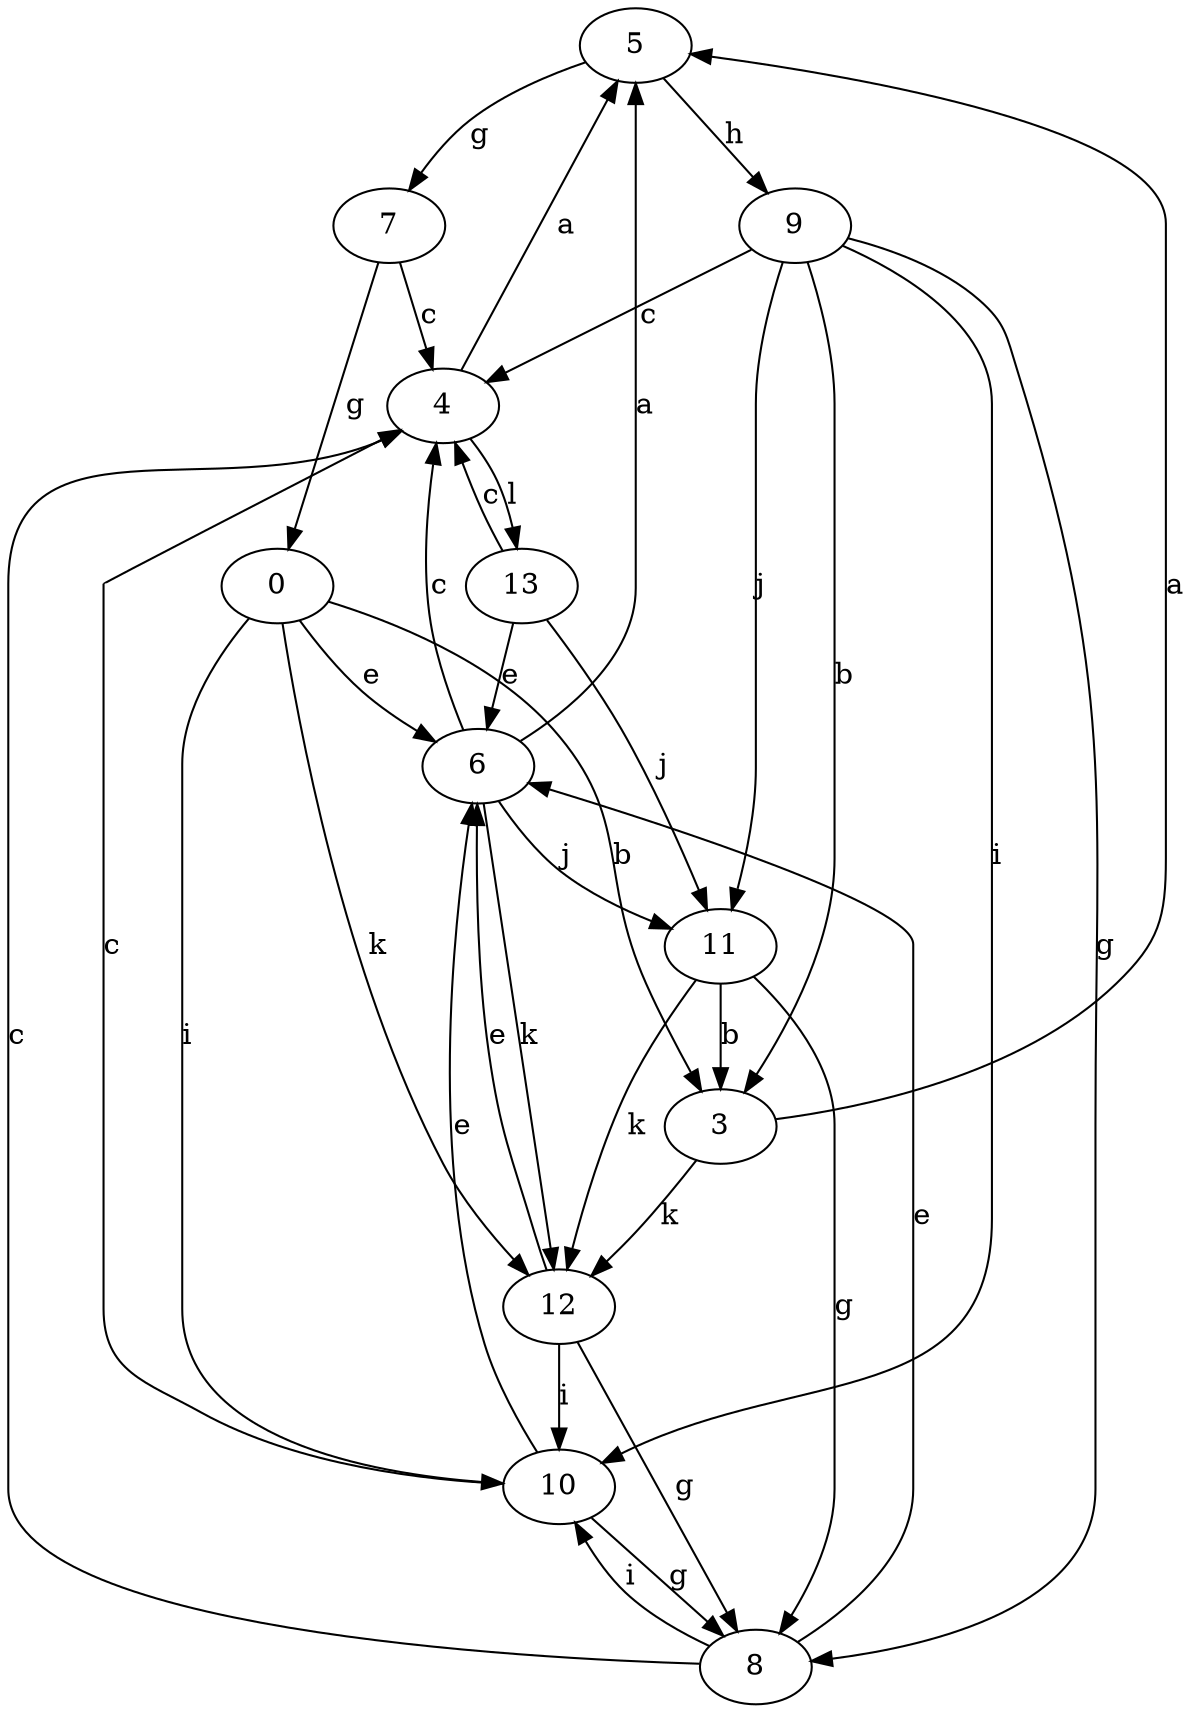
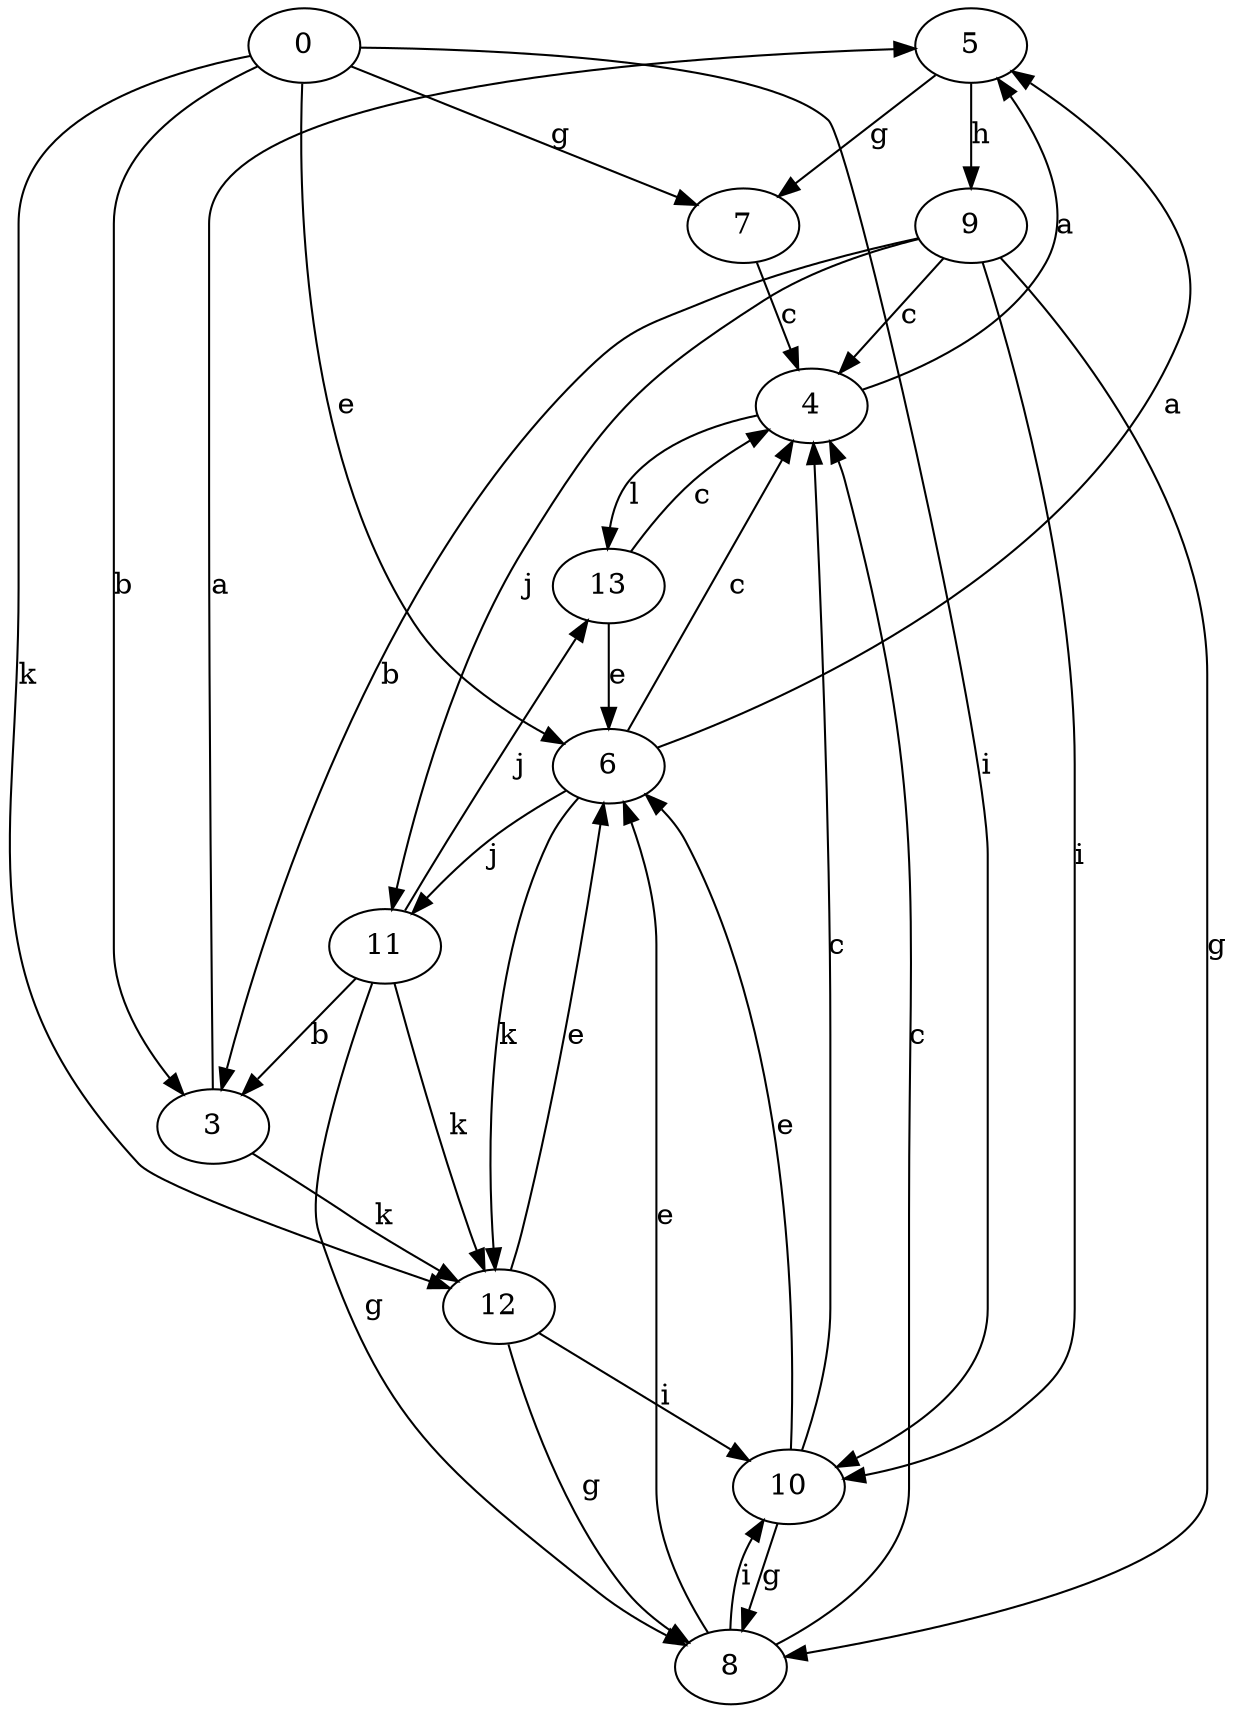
edge "7" -> "0": reversed
edge "13" -> "11": reversed
